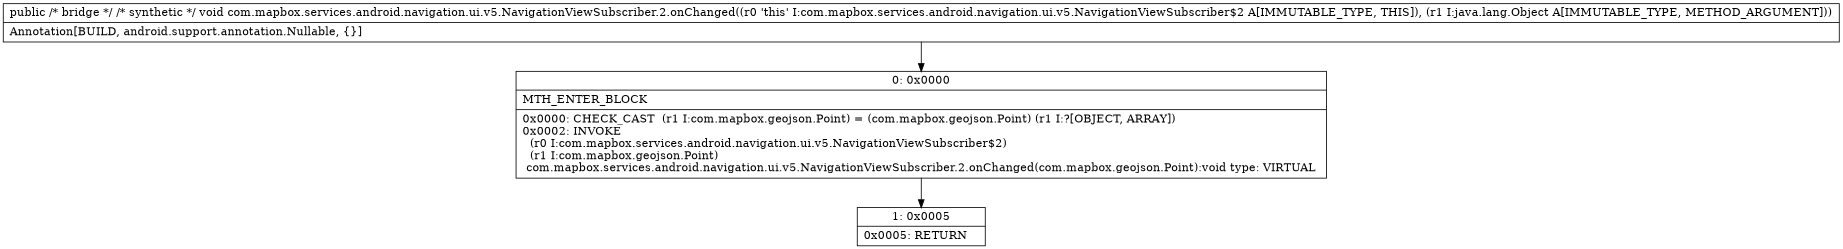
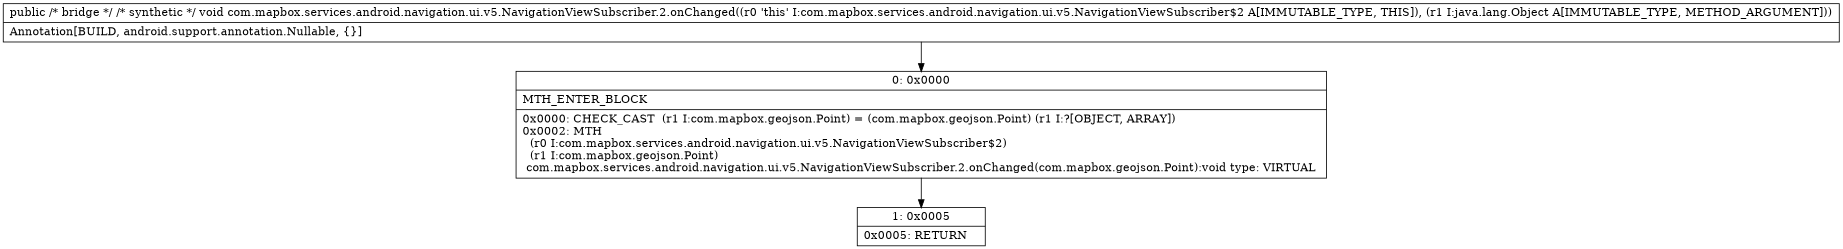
node "0: 0x0000": text "0x0002: INVOKE" -> "0x0002: MTH"
